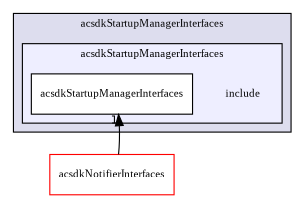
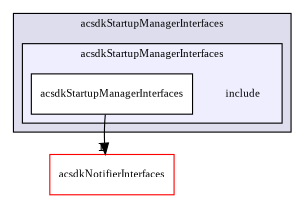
edge "acsdkNotifierInterfaces" -> "acsdkStartupManagerInterfaces": reversed
